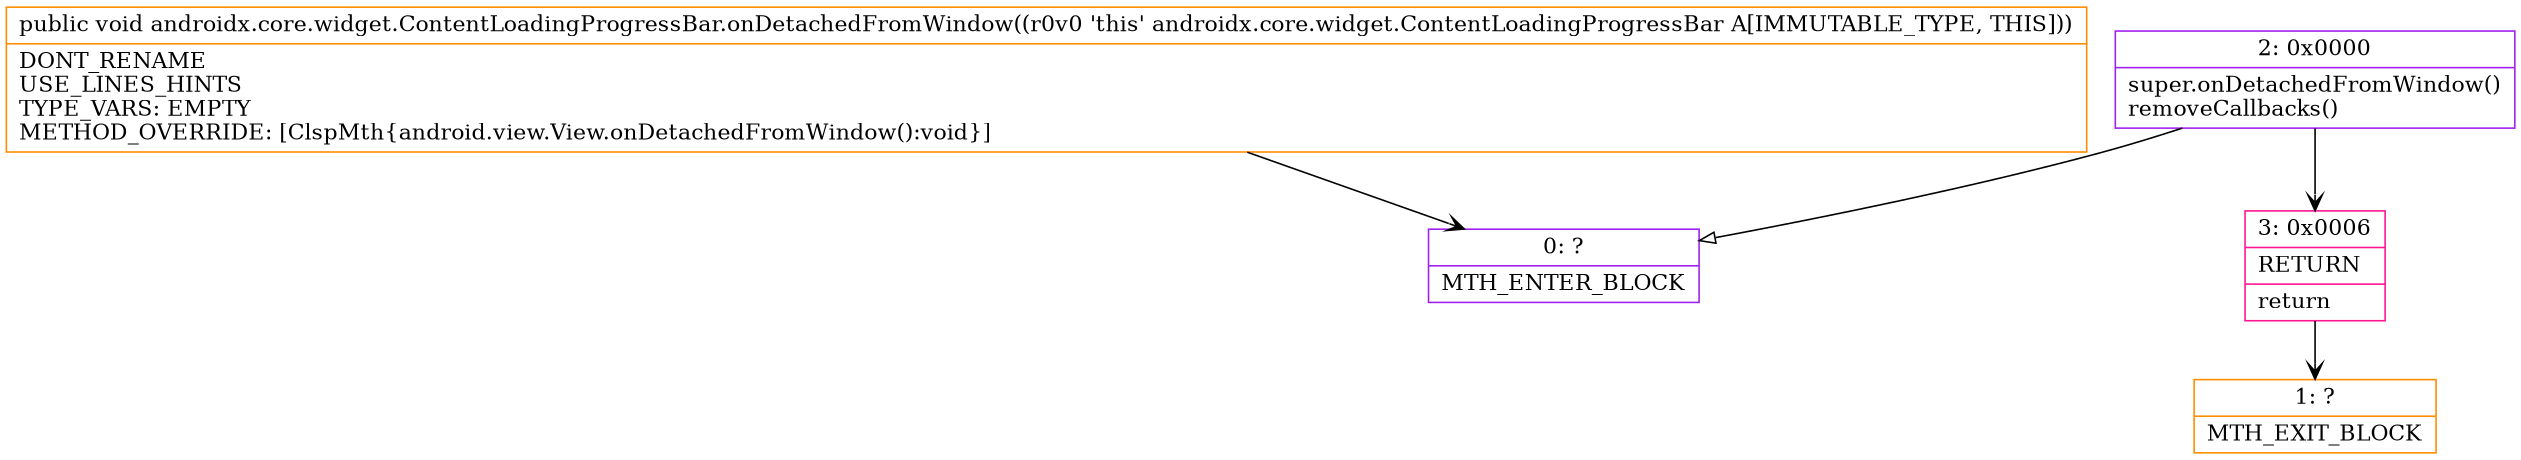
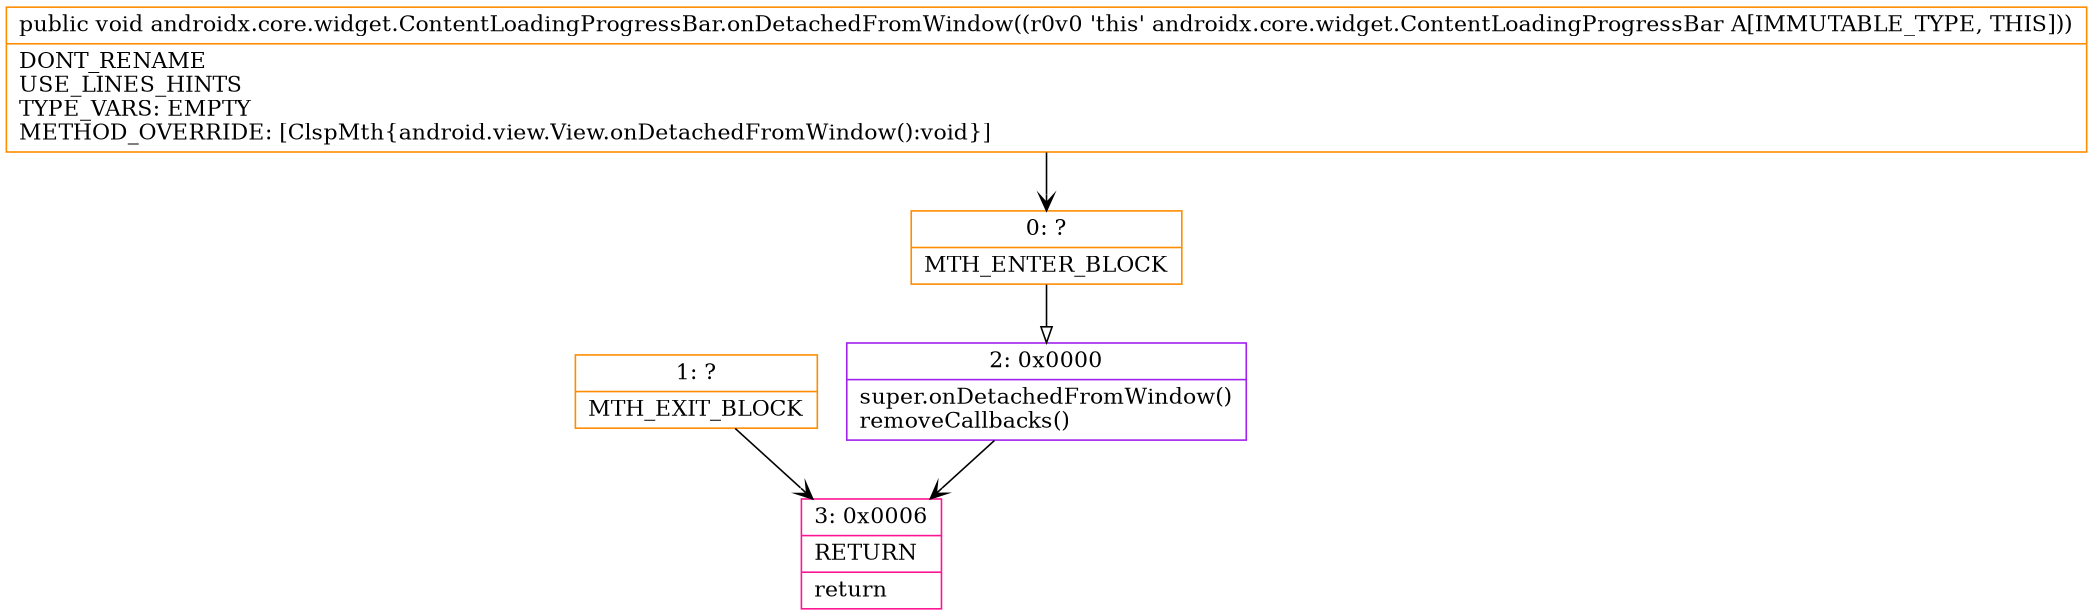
edge "2: 0x0000" -> "0: ?": reversed
node "0: ?": color purple -> darkorange
edge "3: 0x0006" -> "1: ?": reversed
